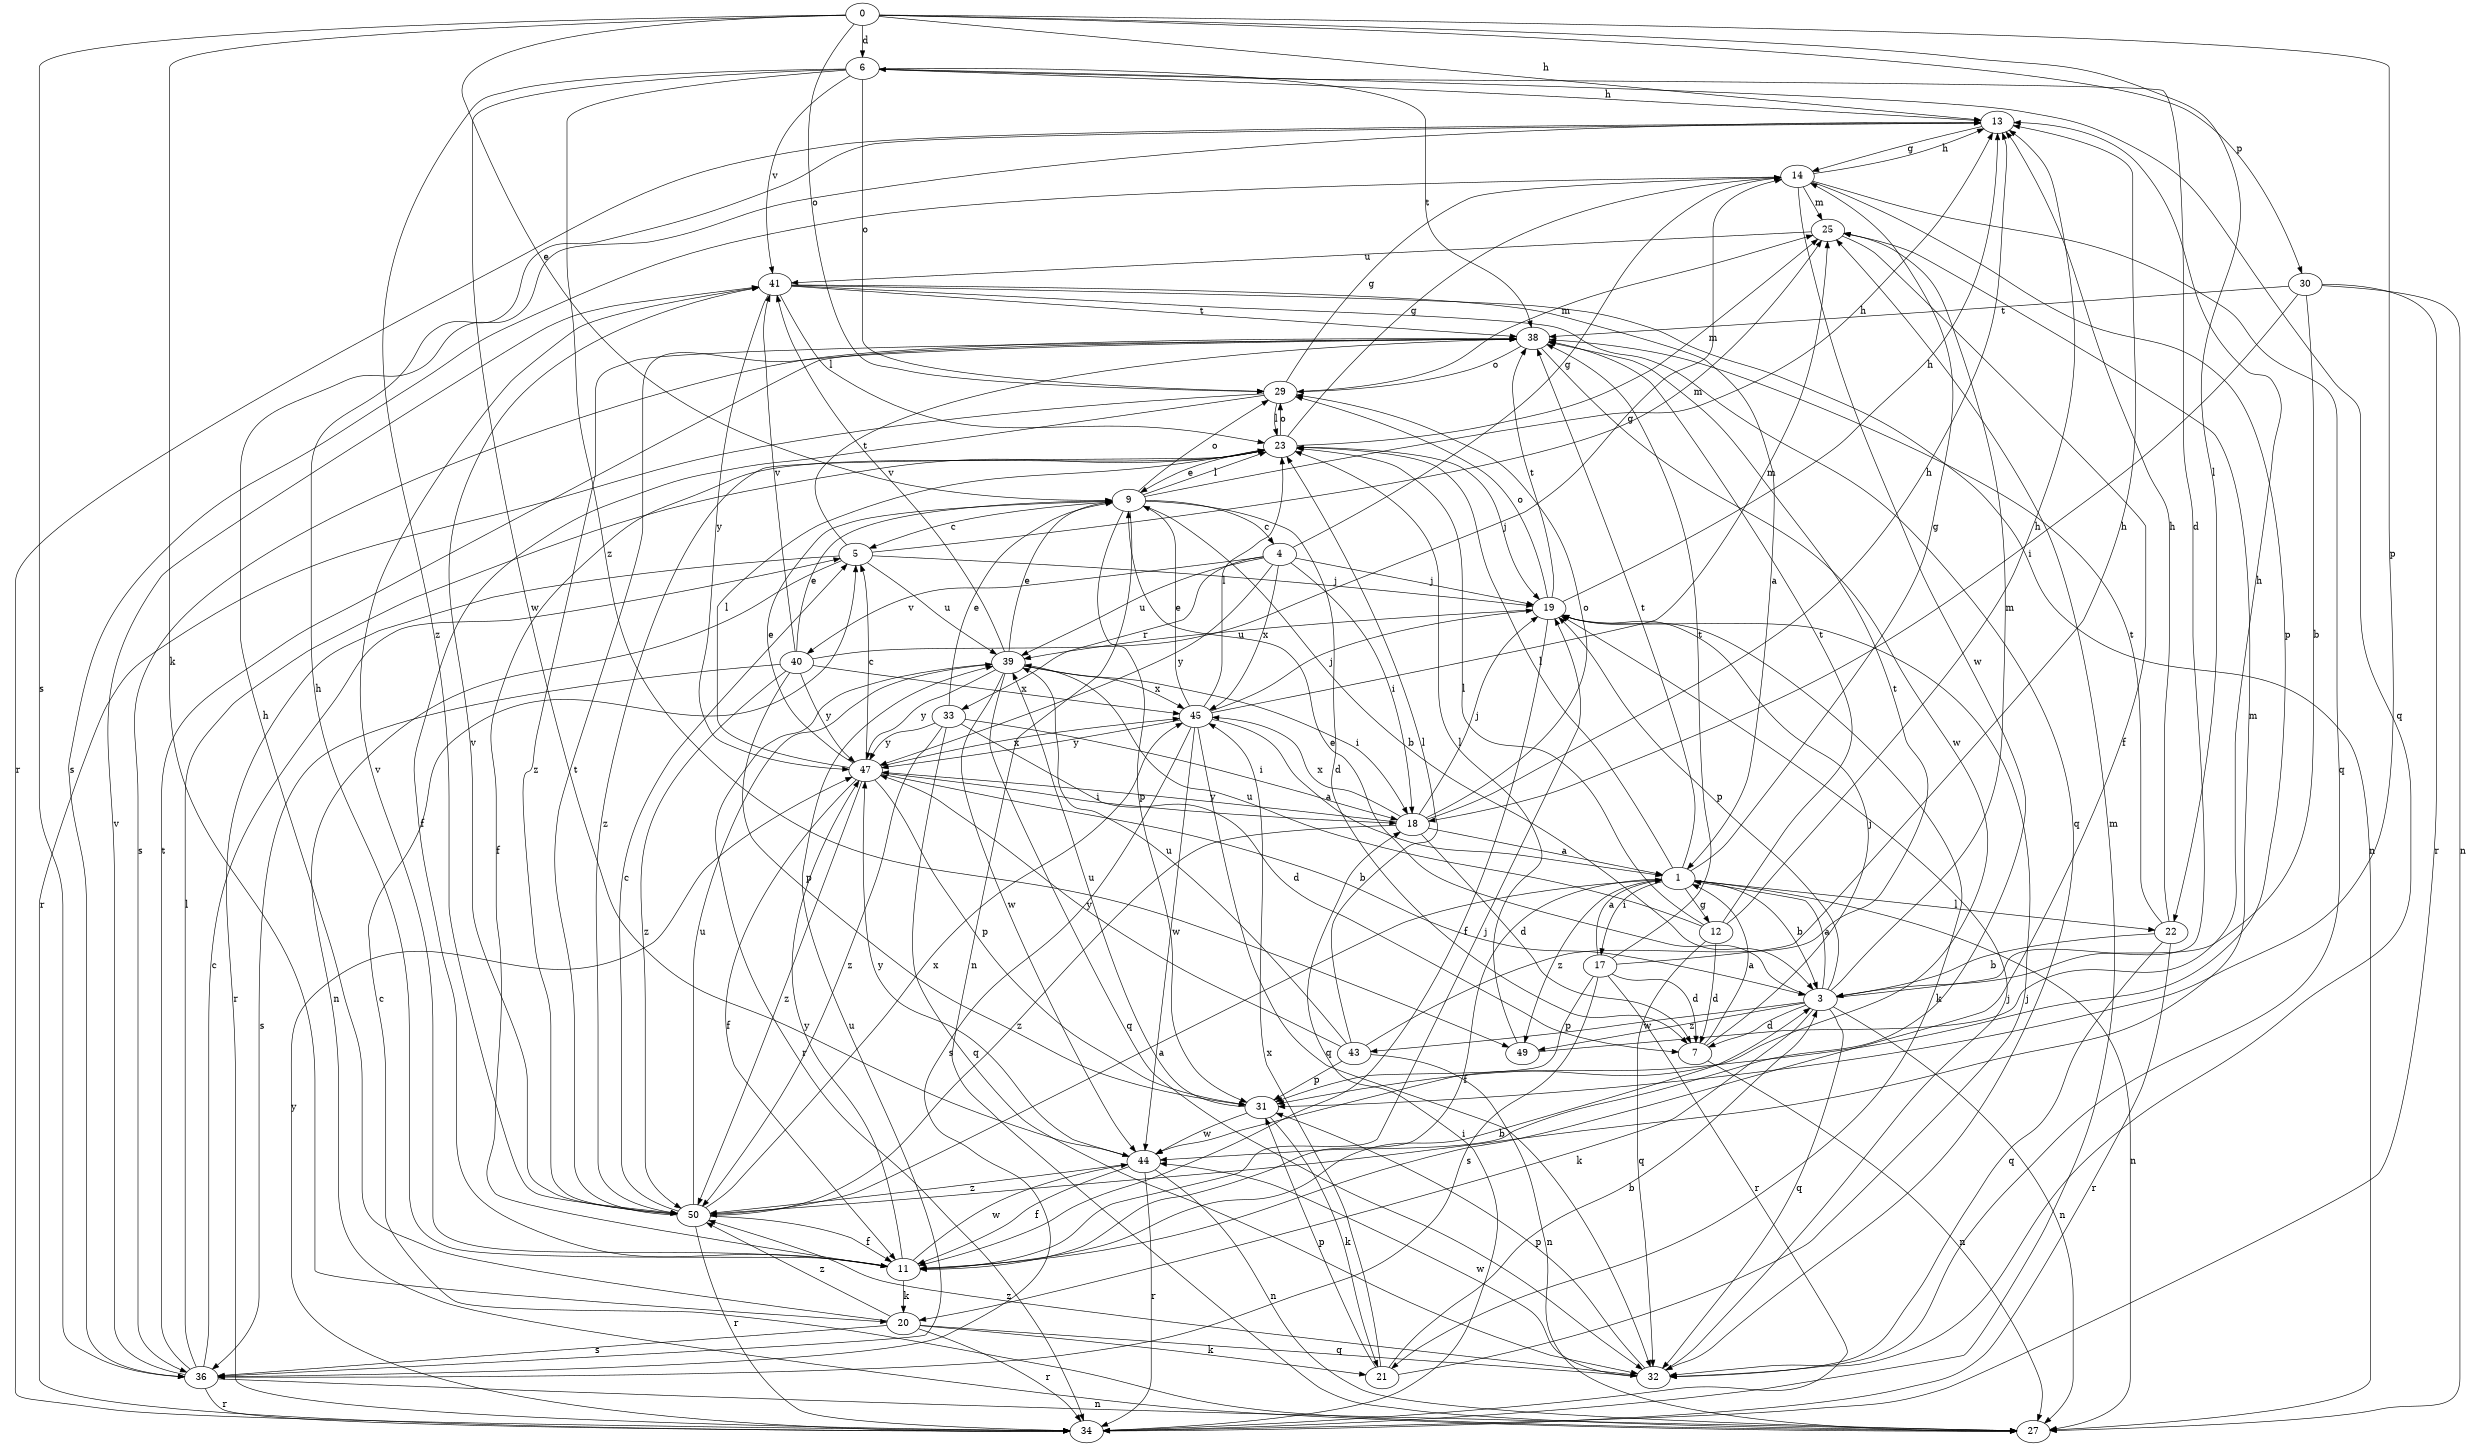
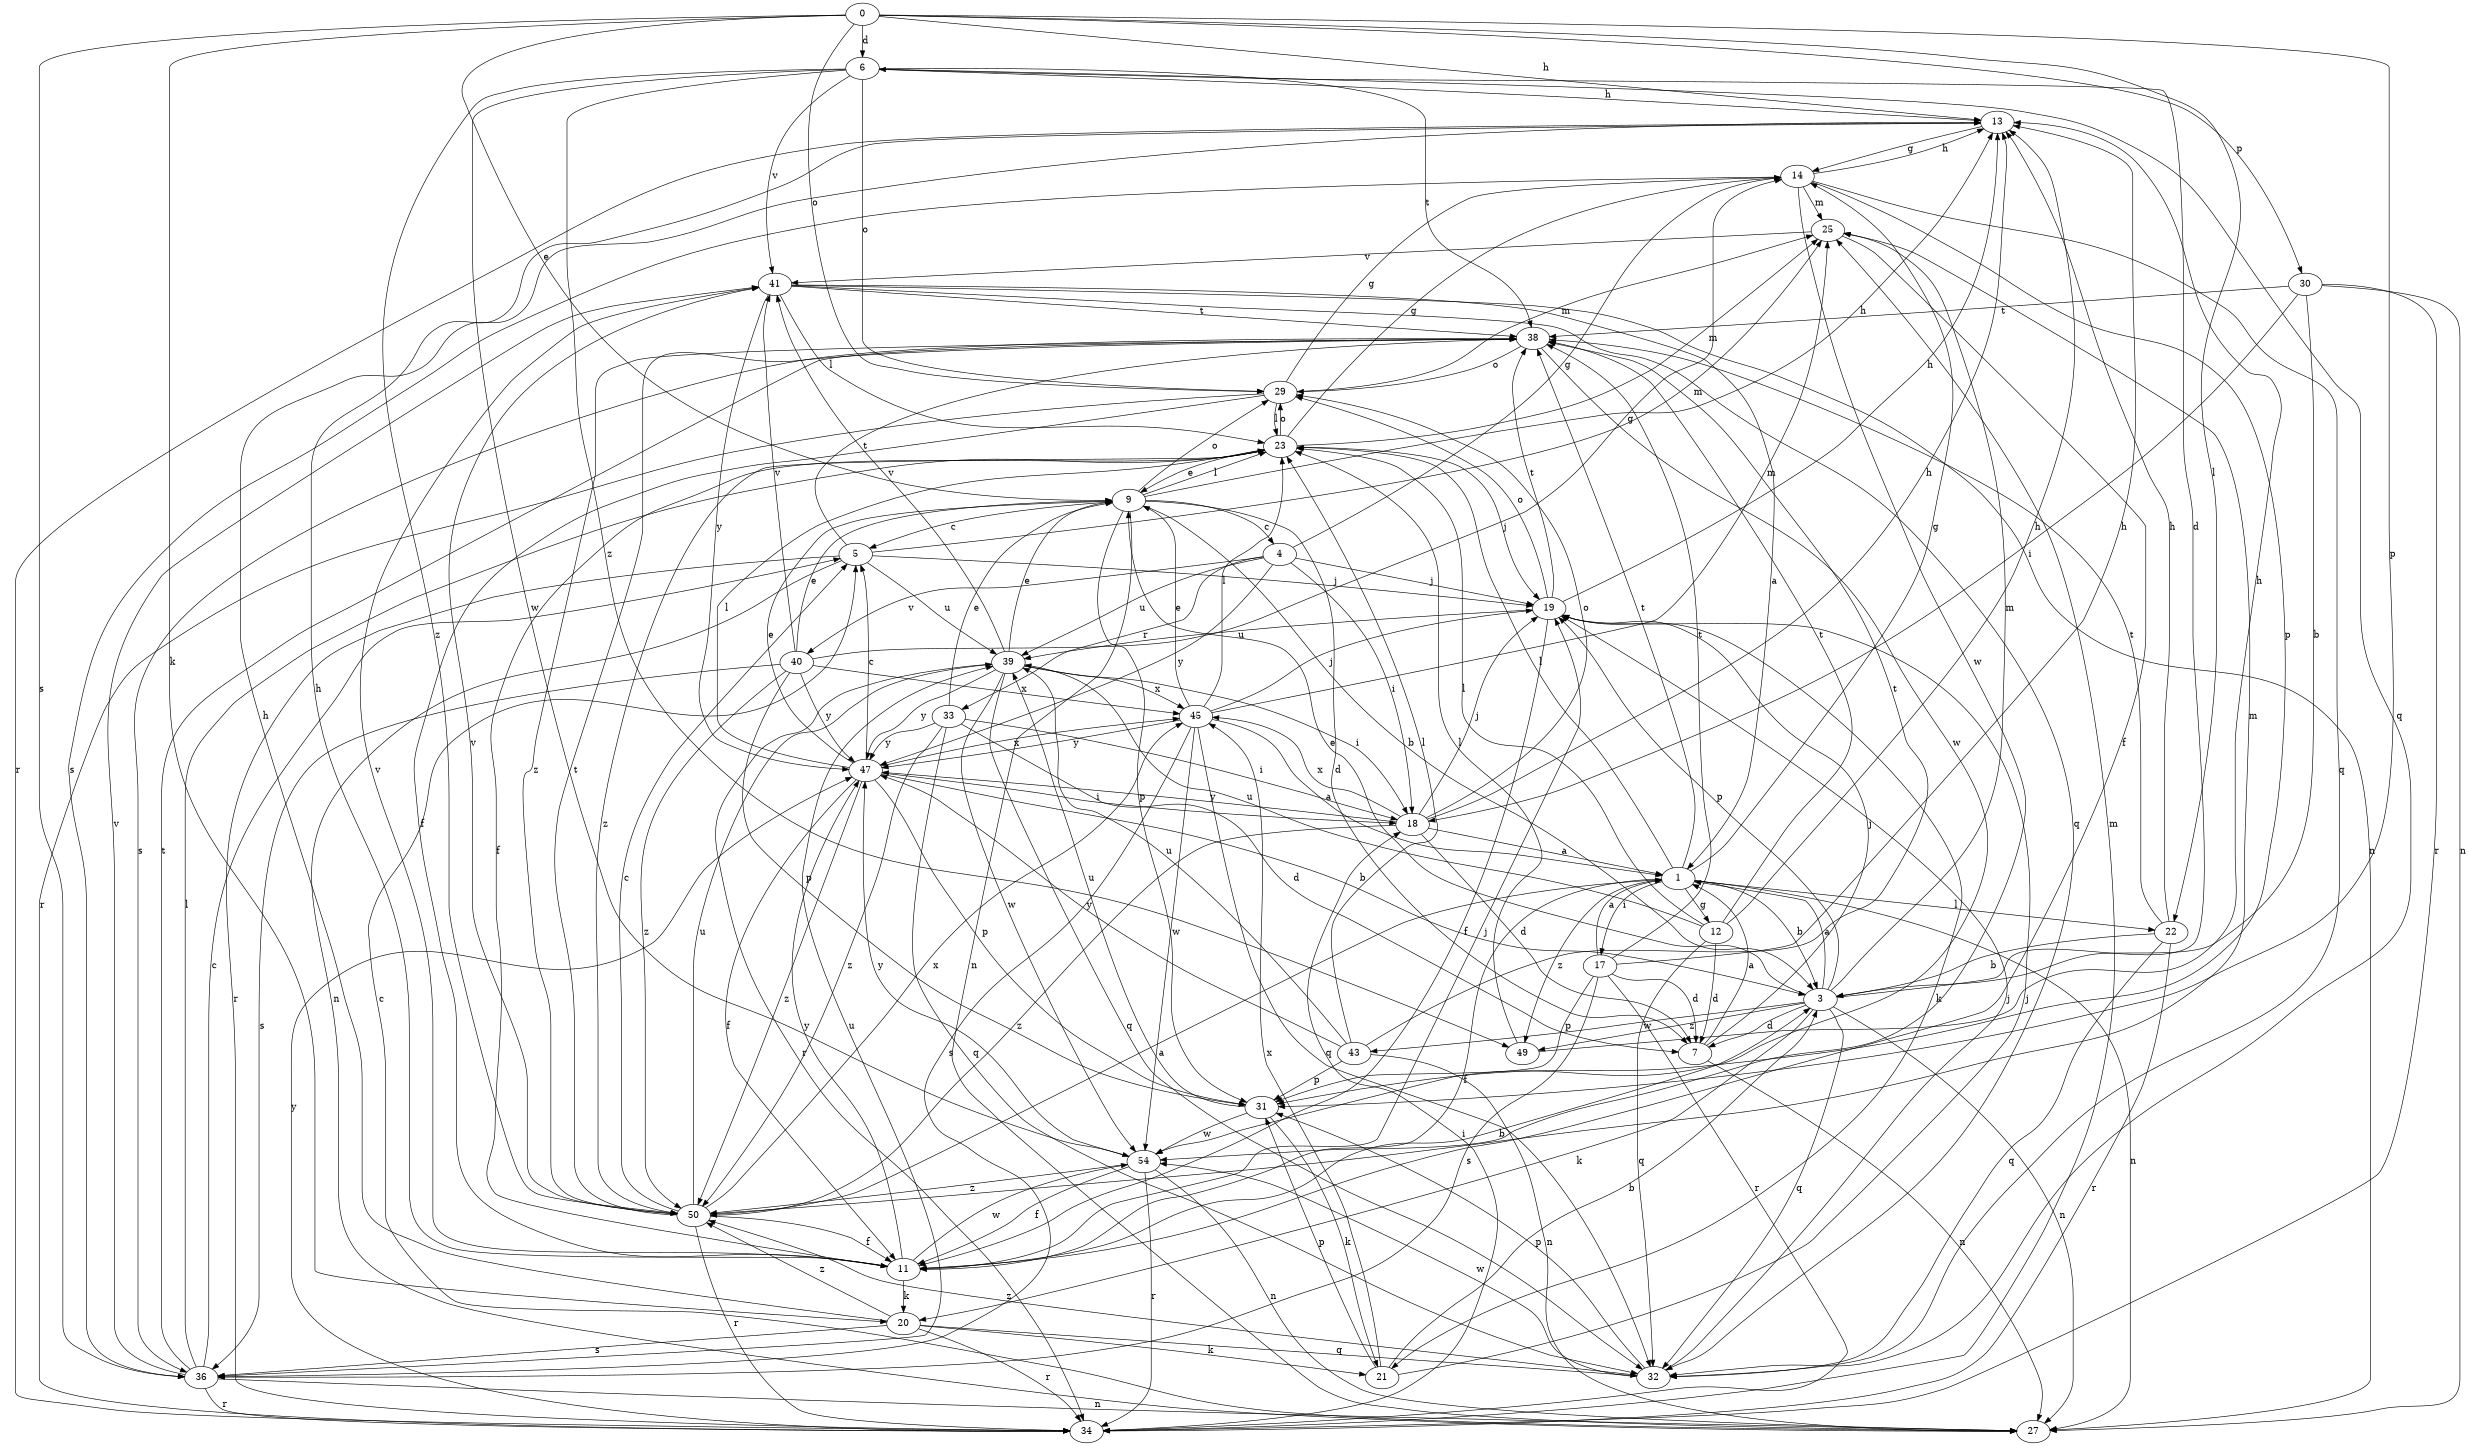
edge "25" -> "41": label "u" -> "v"
edge "4" -> "45": removed, label "x"
node "44": label "44" -> "54"
